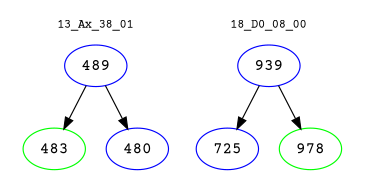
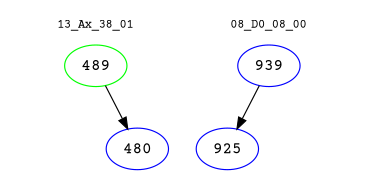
cluster "18_D0_08_00": label "18_D0_08_00" -> "08_D0_08_00"
node "489": color blue -> green
node "483": removed
node "725": label "725" -> "925"
node "978": removed
